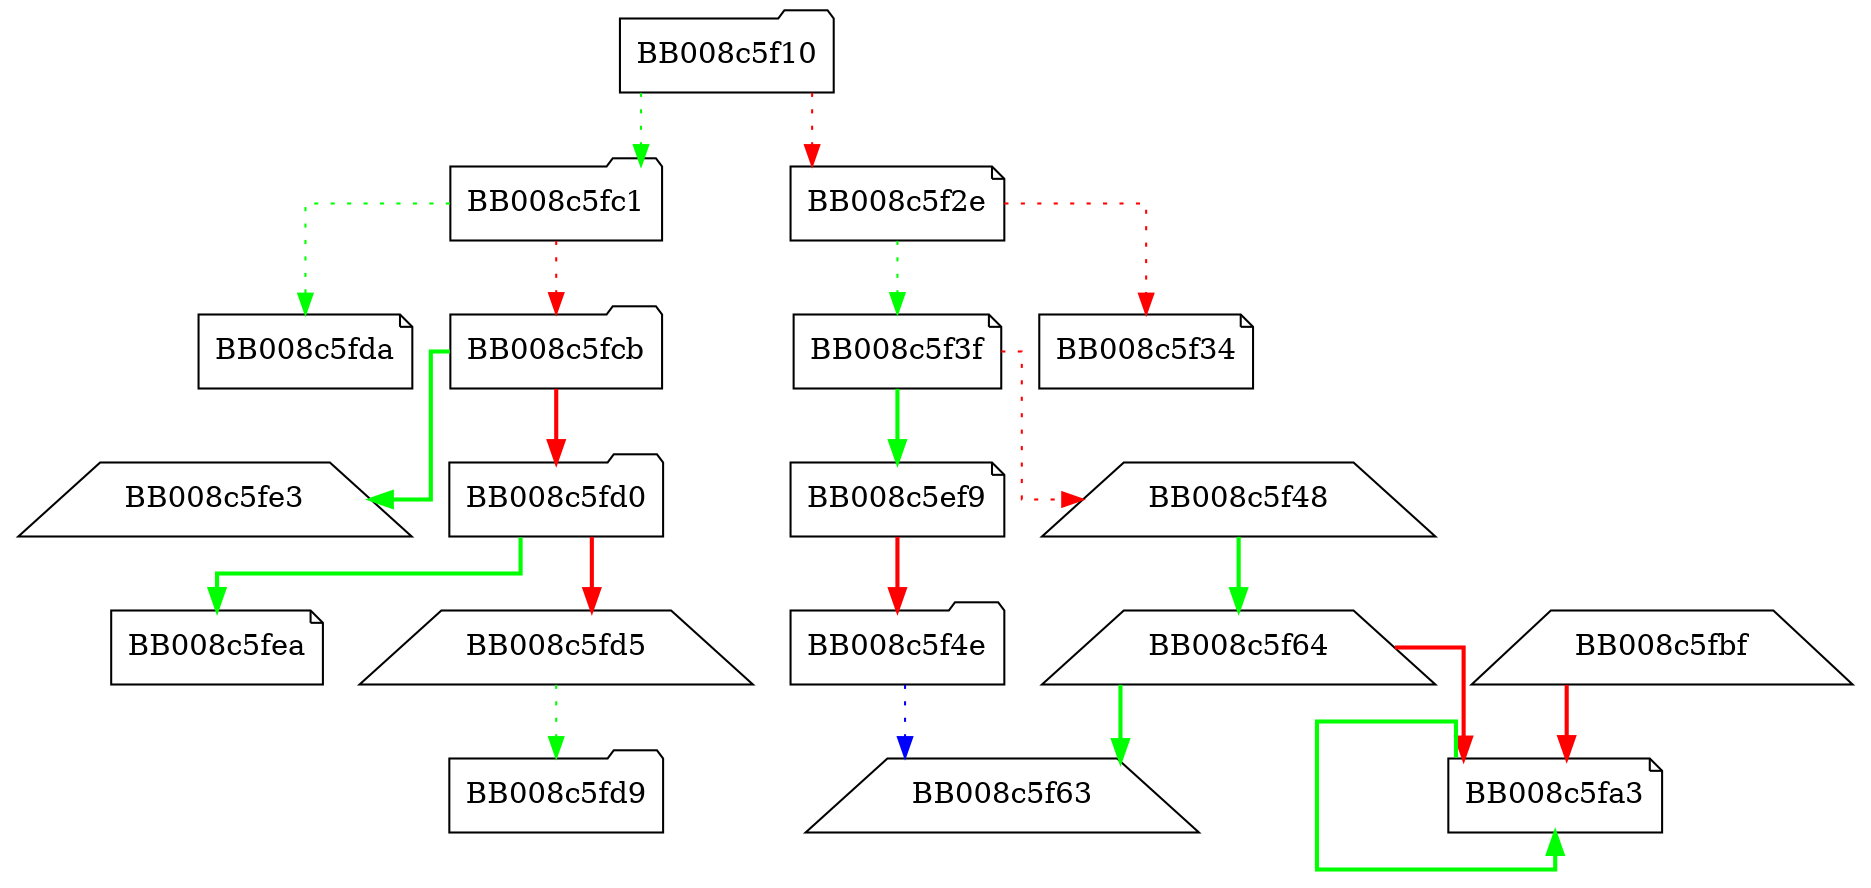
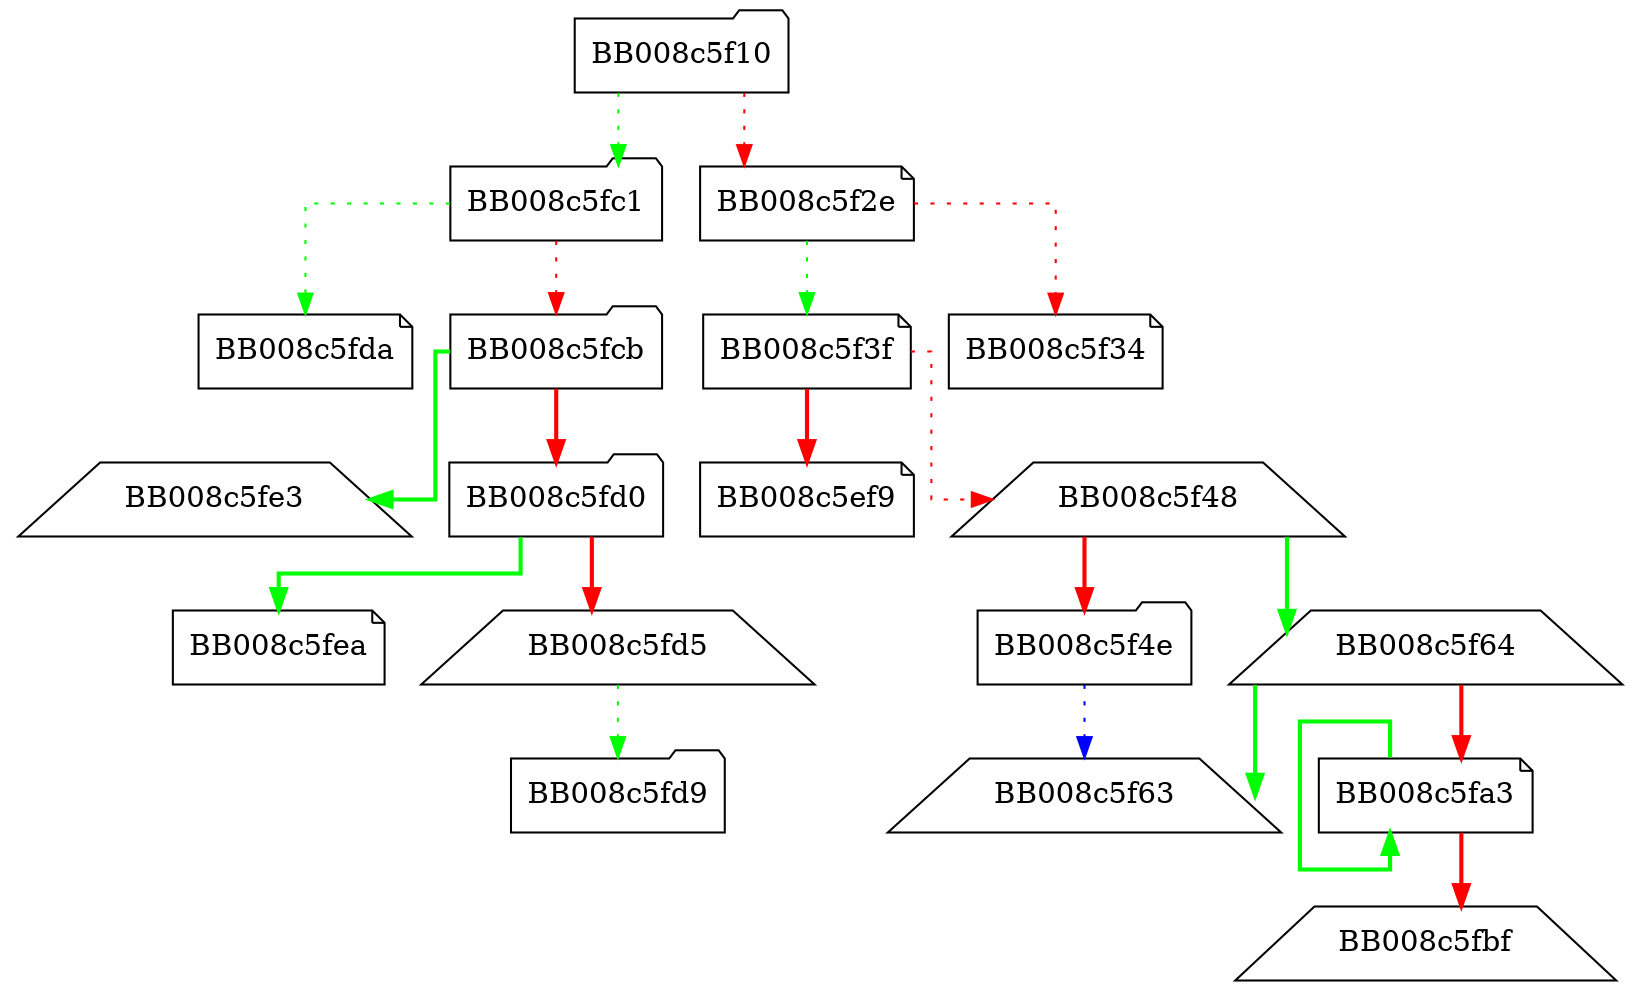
edge "BB008c5f3f" -> "BB008c5ef9": color green -> red
edge "BB008c5ef9" -> "BB008c5f4e": now "BB008c5f48" -> "BB008c5f4e"
edge "BB008c5fbf" -> "BB008c5fa3": reversed
